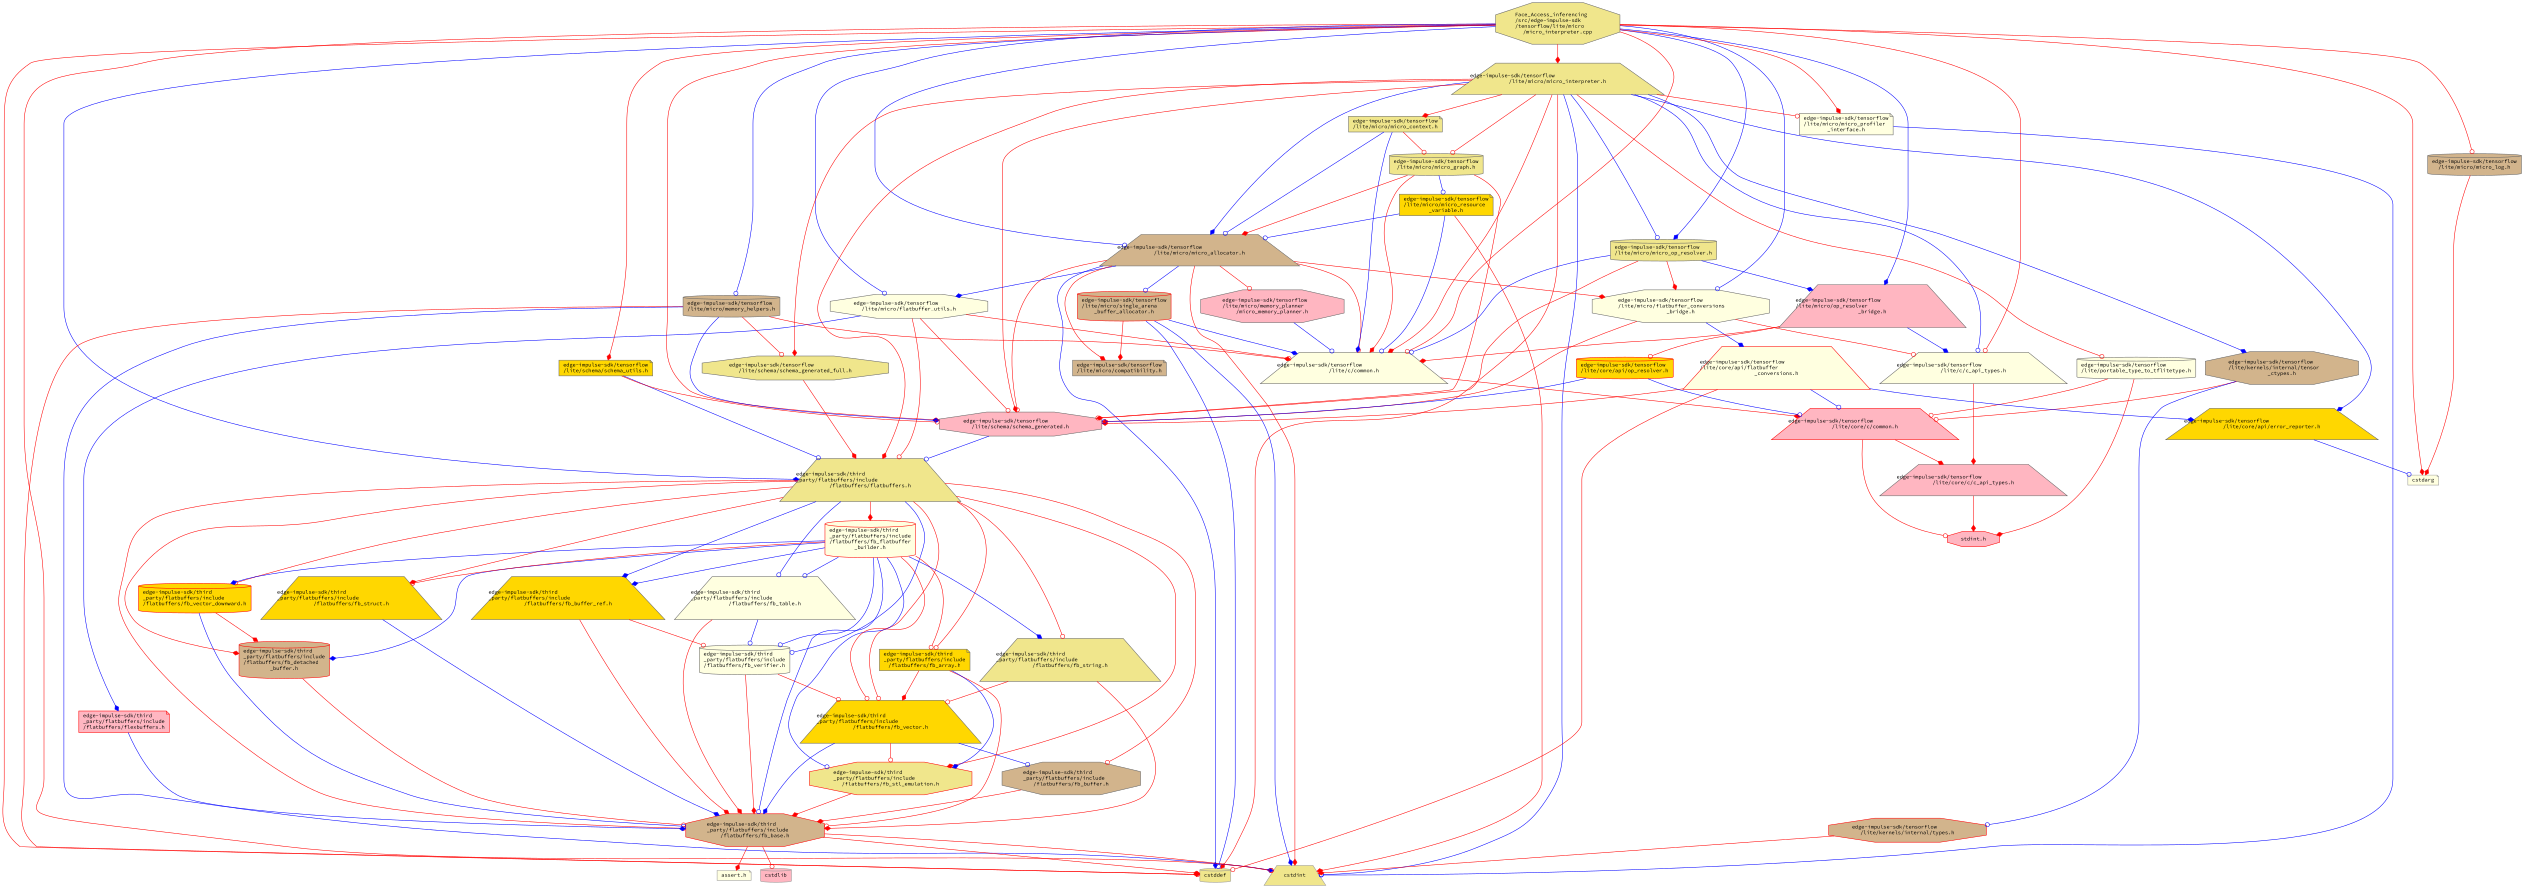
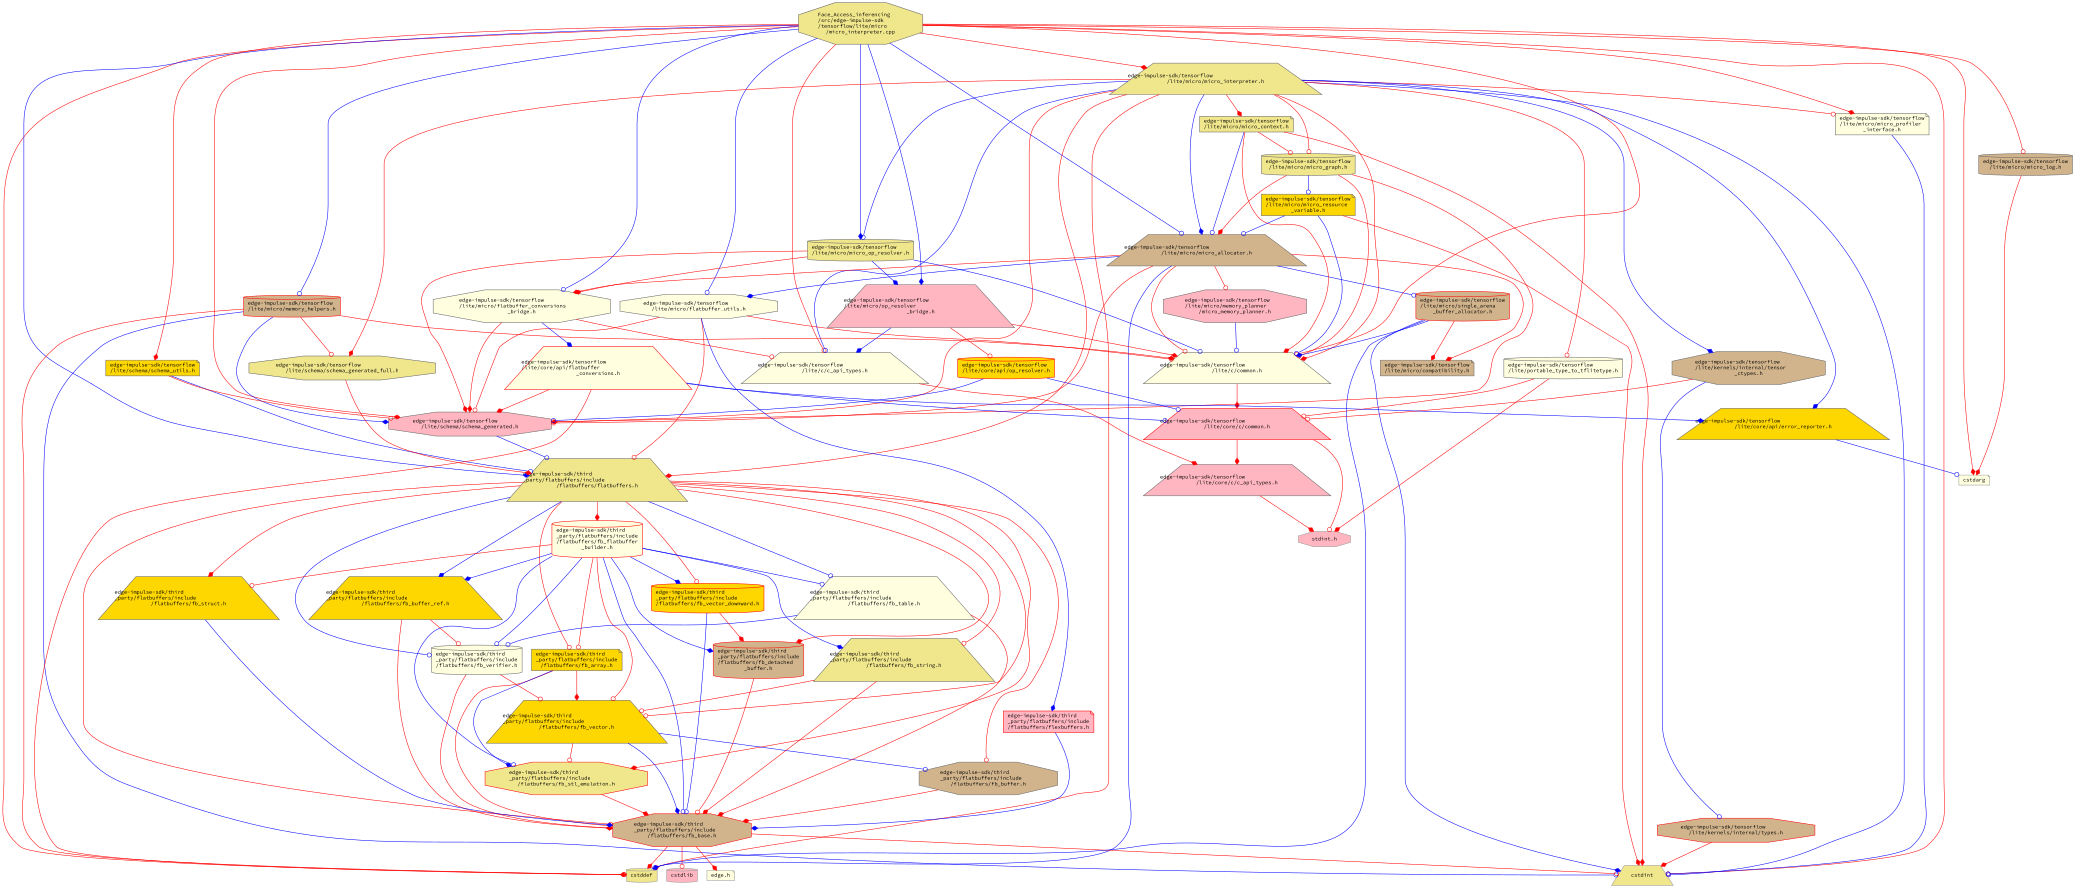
edge "edge-impulse-sdk/tensorflow /lite/micro/micro_context.h" -> "edge-impulse-sdk/tensorflow /lite/c/common.h": color blue -> red
edge "edge-impulse-sdk/tensorflow /lite/micro/micro_graph.h" -> "edge-impulse-sdk/tensorflow /lite/c/common.h": arrowhead diamond -> odot
node "edge-impulse-sdk/tensorflow /lite/micro/memory_helpers.h": color grey40 -> red
node "stdint.h": color red -> grey60
edge "edge-impulse-sdk/tensorflow /lite/micro/micro_allocator.h" -> "cstdint": now "edge-impulse-sdk/tensorflow /lite/micro/micro_context.h" -> "cstdint"
edge "edge-impulse-sdk/tensorflow /lite/micro/memory_helpers.h" -> "cstdint": arrowhead diamond -> odot
node "assert.h": label "assert.h" -> "edge.h"
